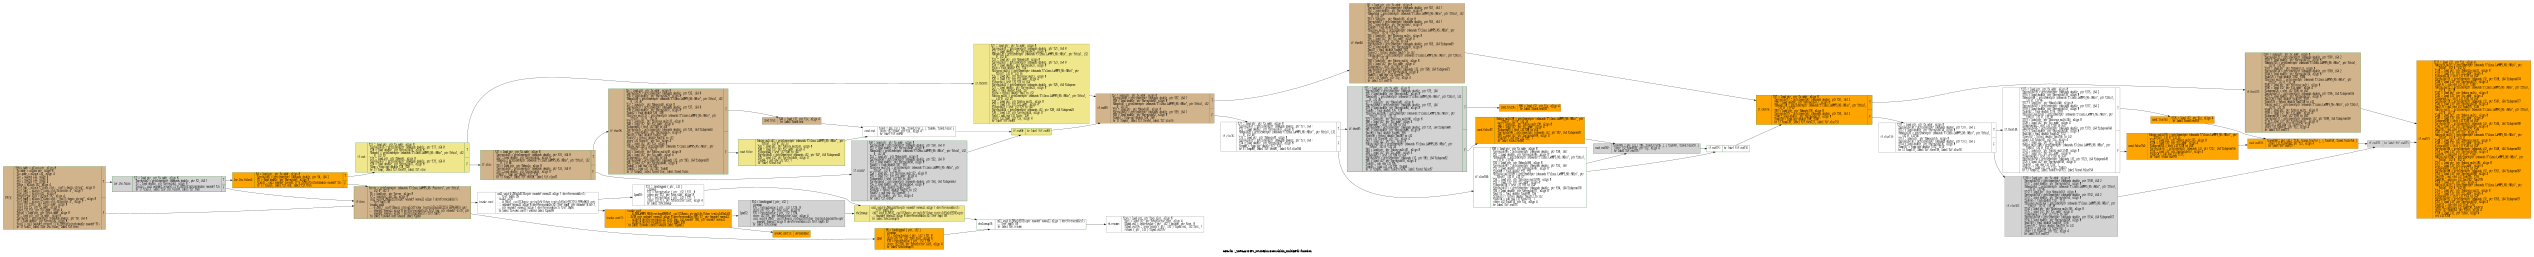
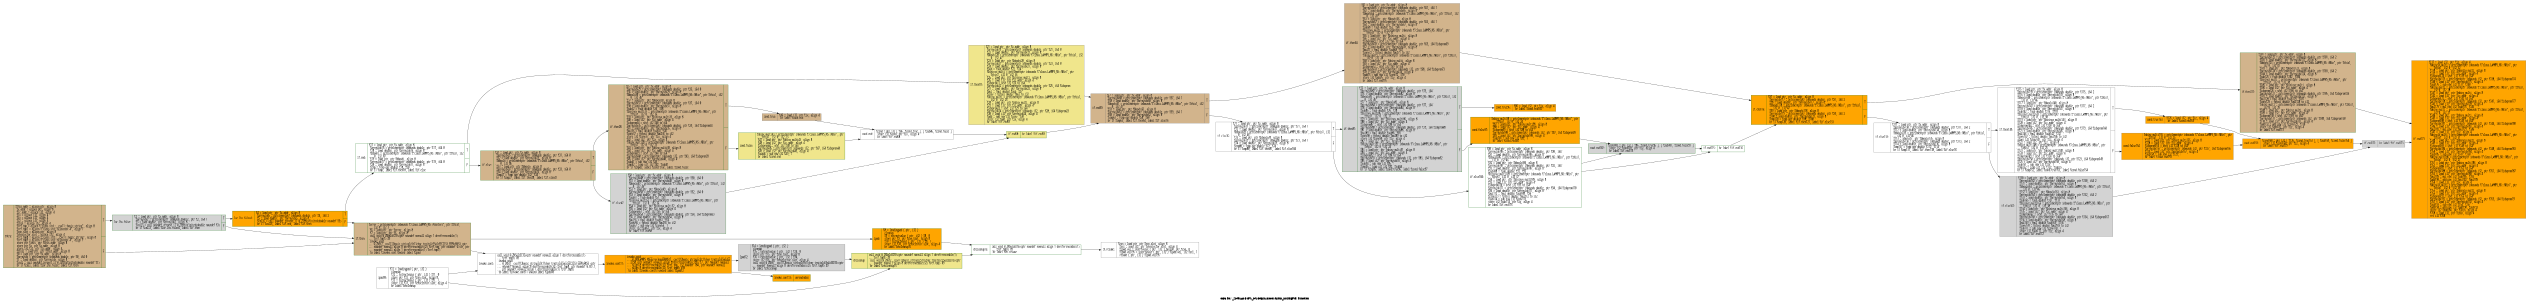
node "if.end:": fillcolor khaki -> white
node "if.else161:": text "%132 = load ptr, ibin %bboxlo163, align 8" -> "%132 = load ptr, ptr %bboxlo163, align 8"
edge "invoke.cont:" -> "lpad10:": reversed
